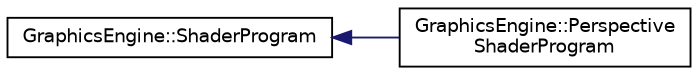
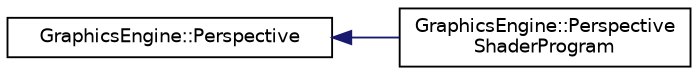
node "GraphicsEngine::ShaderProgram": label "GraphicsEngine::ShaderProgram" -> "GraphicsEngine::Perspective"
